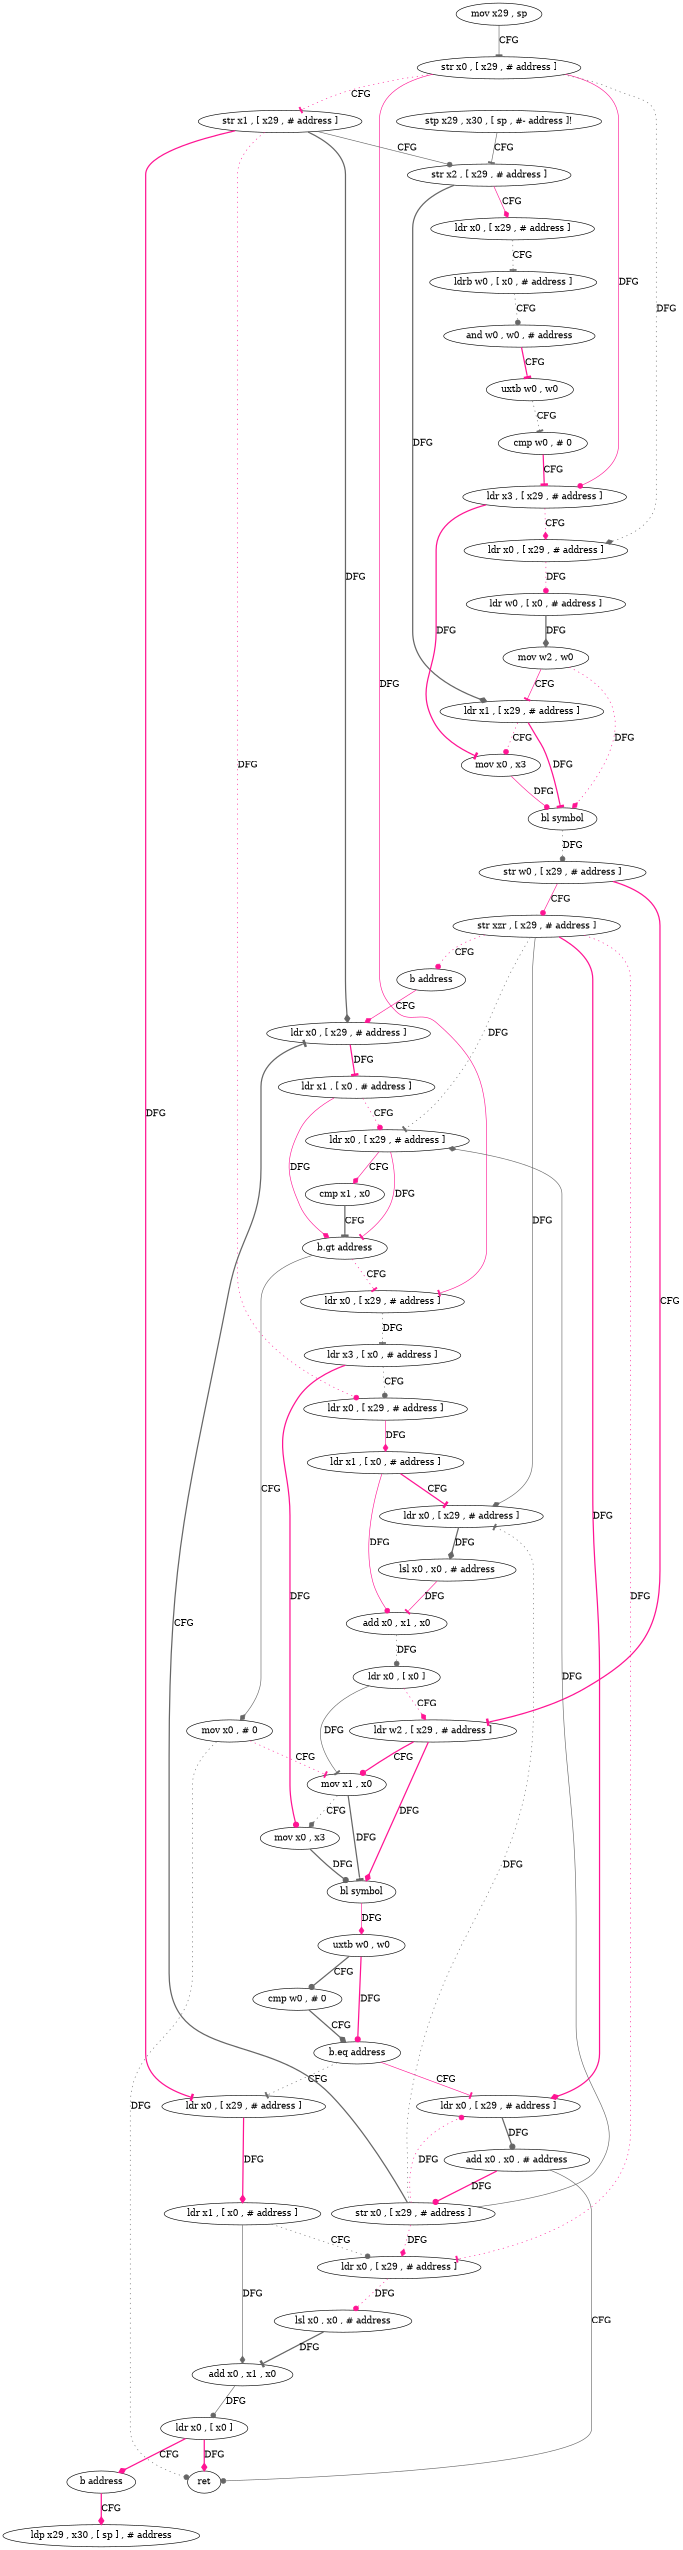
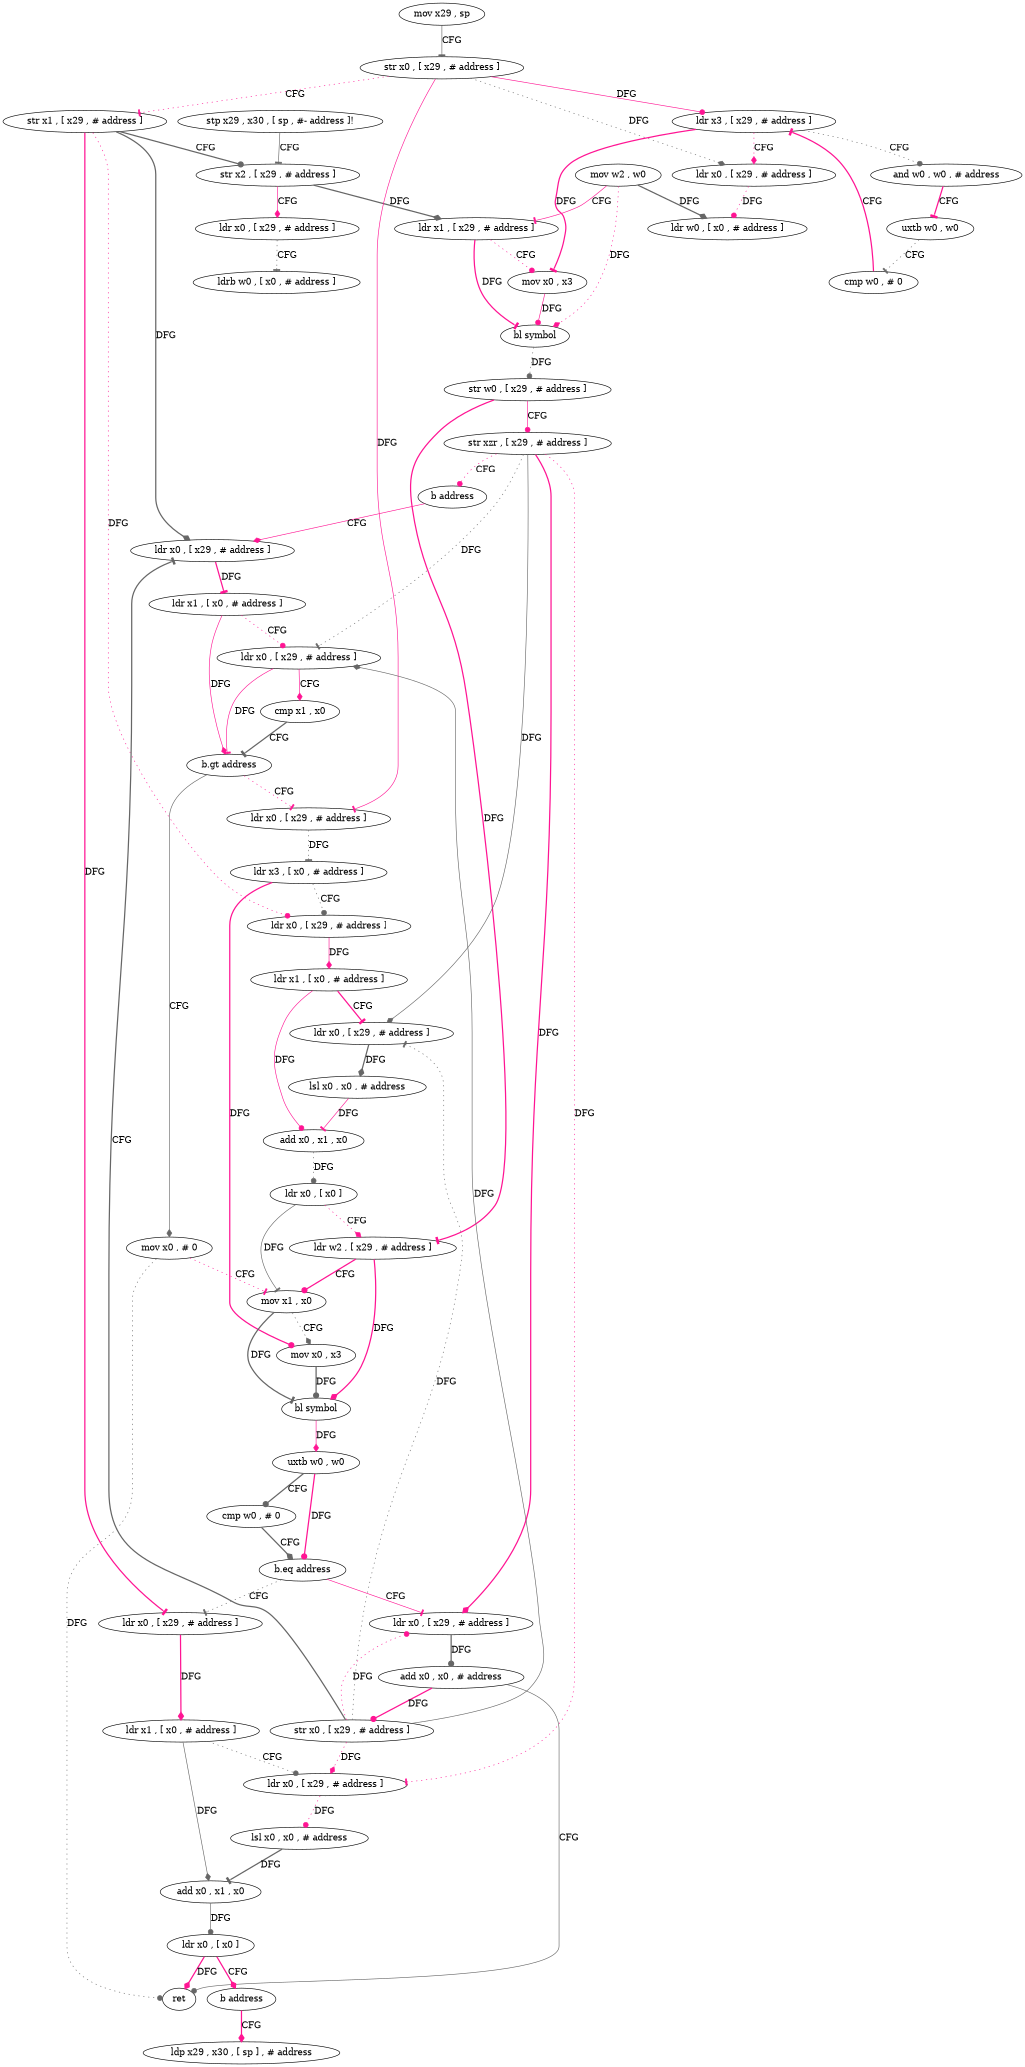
edge "str x1 , [ x29 , # address ]" -> "str x2 , [ x29 , # address ]": style solid -> bold
edge "ldrb w0 , [ x0 , # address ]" -> "and w0 , w0 , # address": now "ldr x3 , [ x29 , # address ]" -> "and w0 , w0 , # address"
edge "ldr w0 , [ x0 , # address ]" -> "mov w2 , w0": reversed
edge "str w0 , [ x29 , # address ]" -> "ldr w2 , [ x29 , # address ]": label "CFG" -> "DFG"
